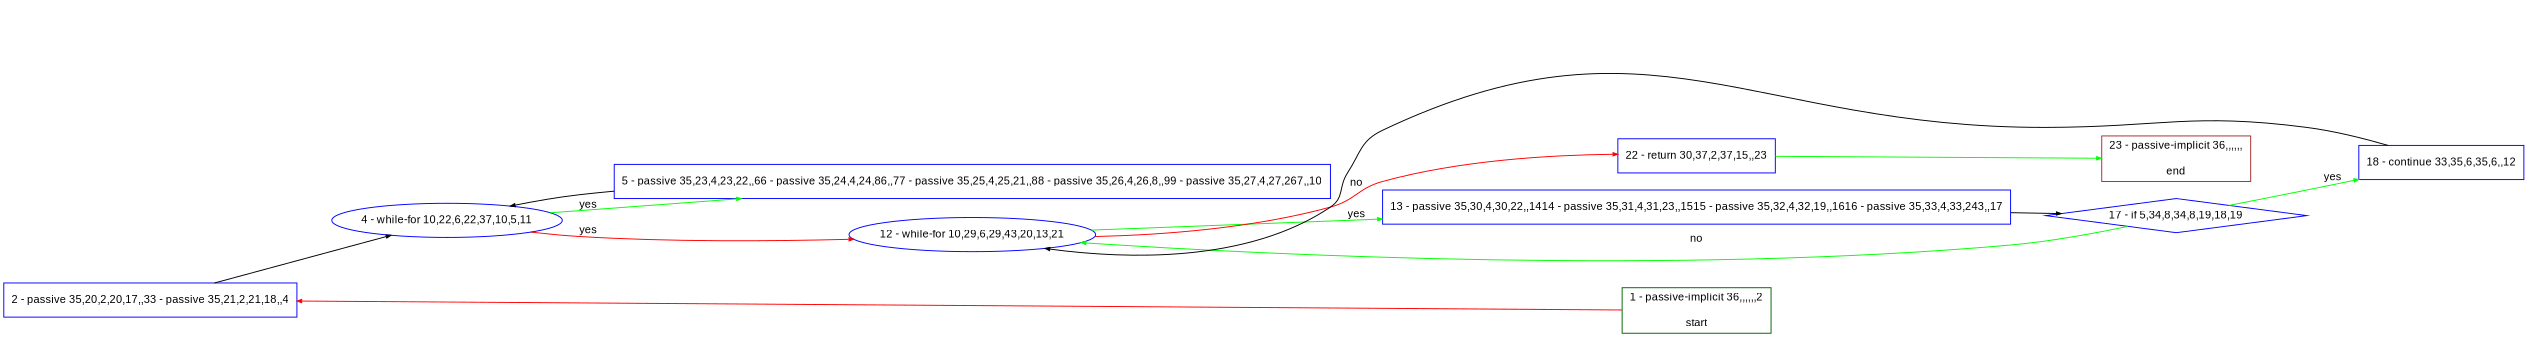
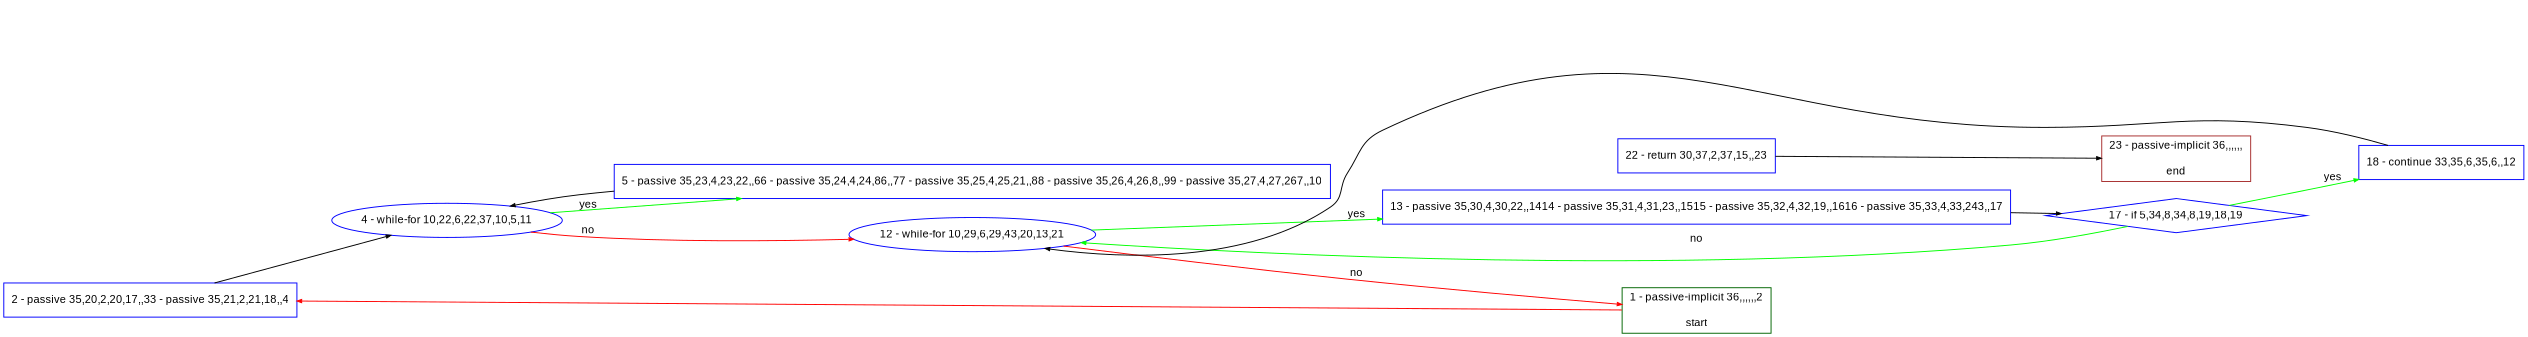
edge "22 - return 30,37,2,37,15,,23" -> "23 - passive-implicit 36,,,,,, end": color #00ff00 -> #000000
edge "12 - while-for 10,29,6,29,43,20,13,21" -> "22 - return 30,37,2,37,15,,23": now "12 - while-for 10,29,6,29,43,20,13,21" -> "1 - passive-implicit 36,,,,,,2 start"
edge "4 - while-for 10,22,6,22,37,10,5,11" -> "12 - while-for 10,29,6,29,43,20,13,21": label "yes" -> "no"
